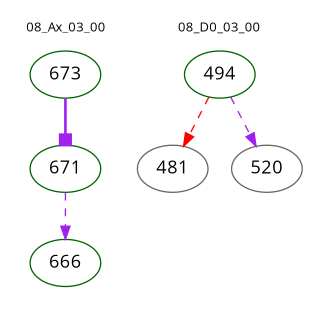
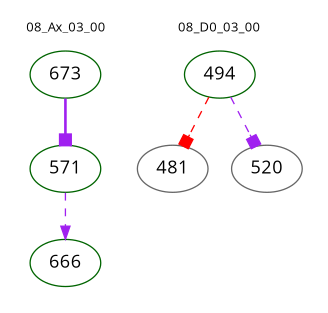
edge "494" -> "481": arrowhead normal -> box
edge "494" -> "520": arrowhead normal -> box
node "671": label "671" -> "571"
